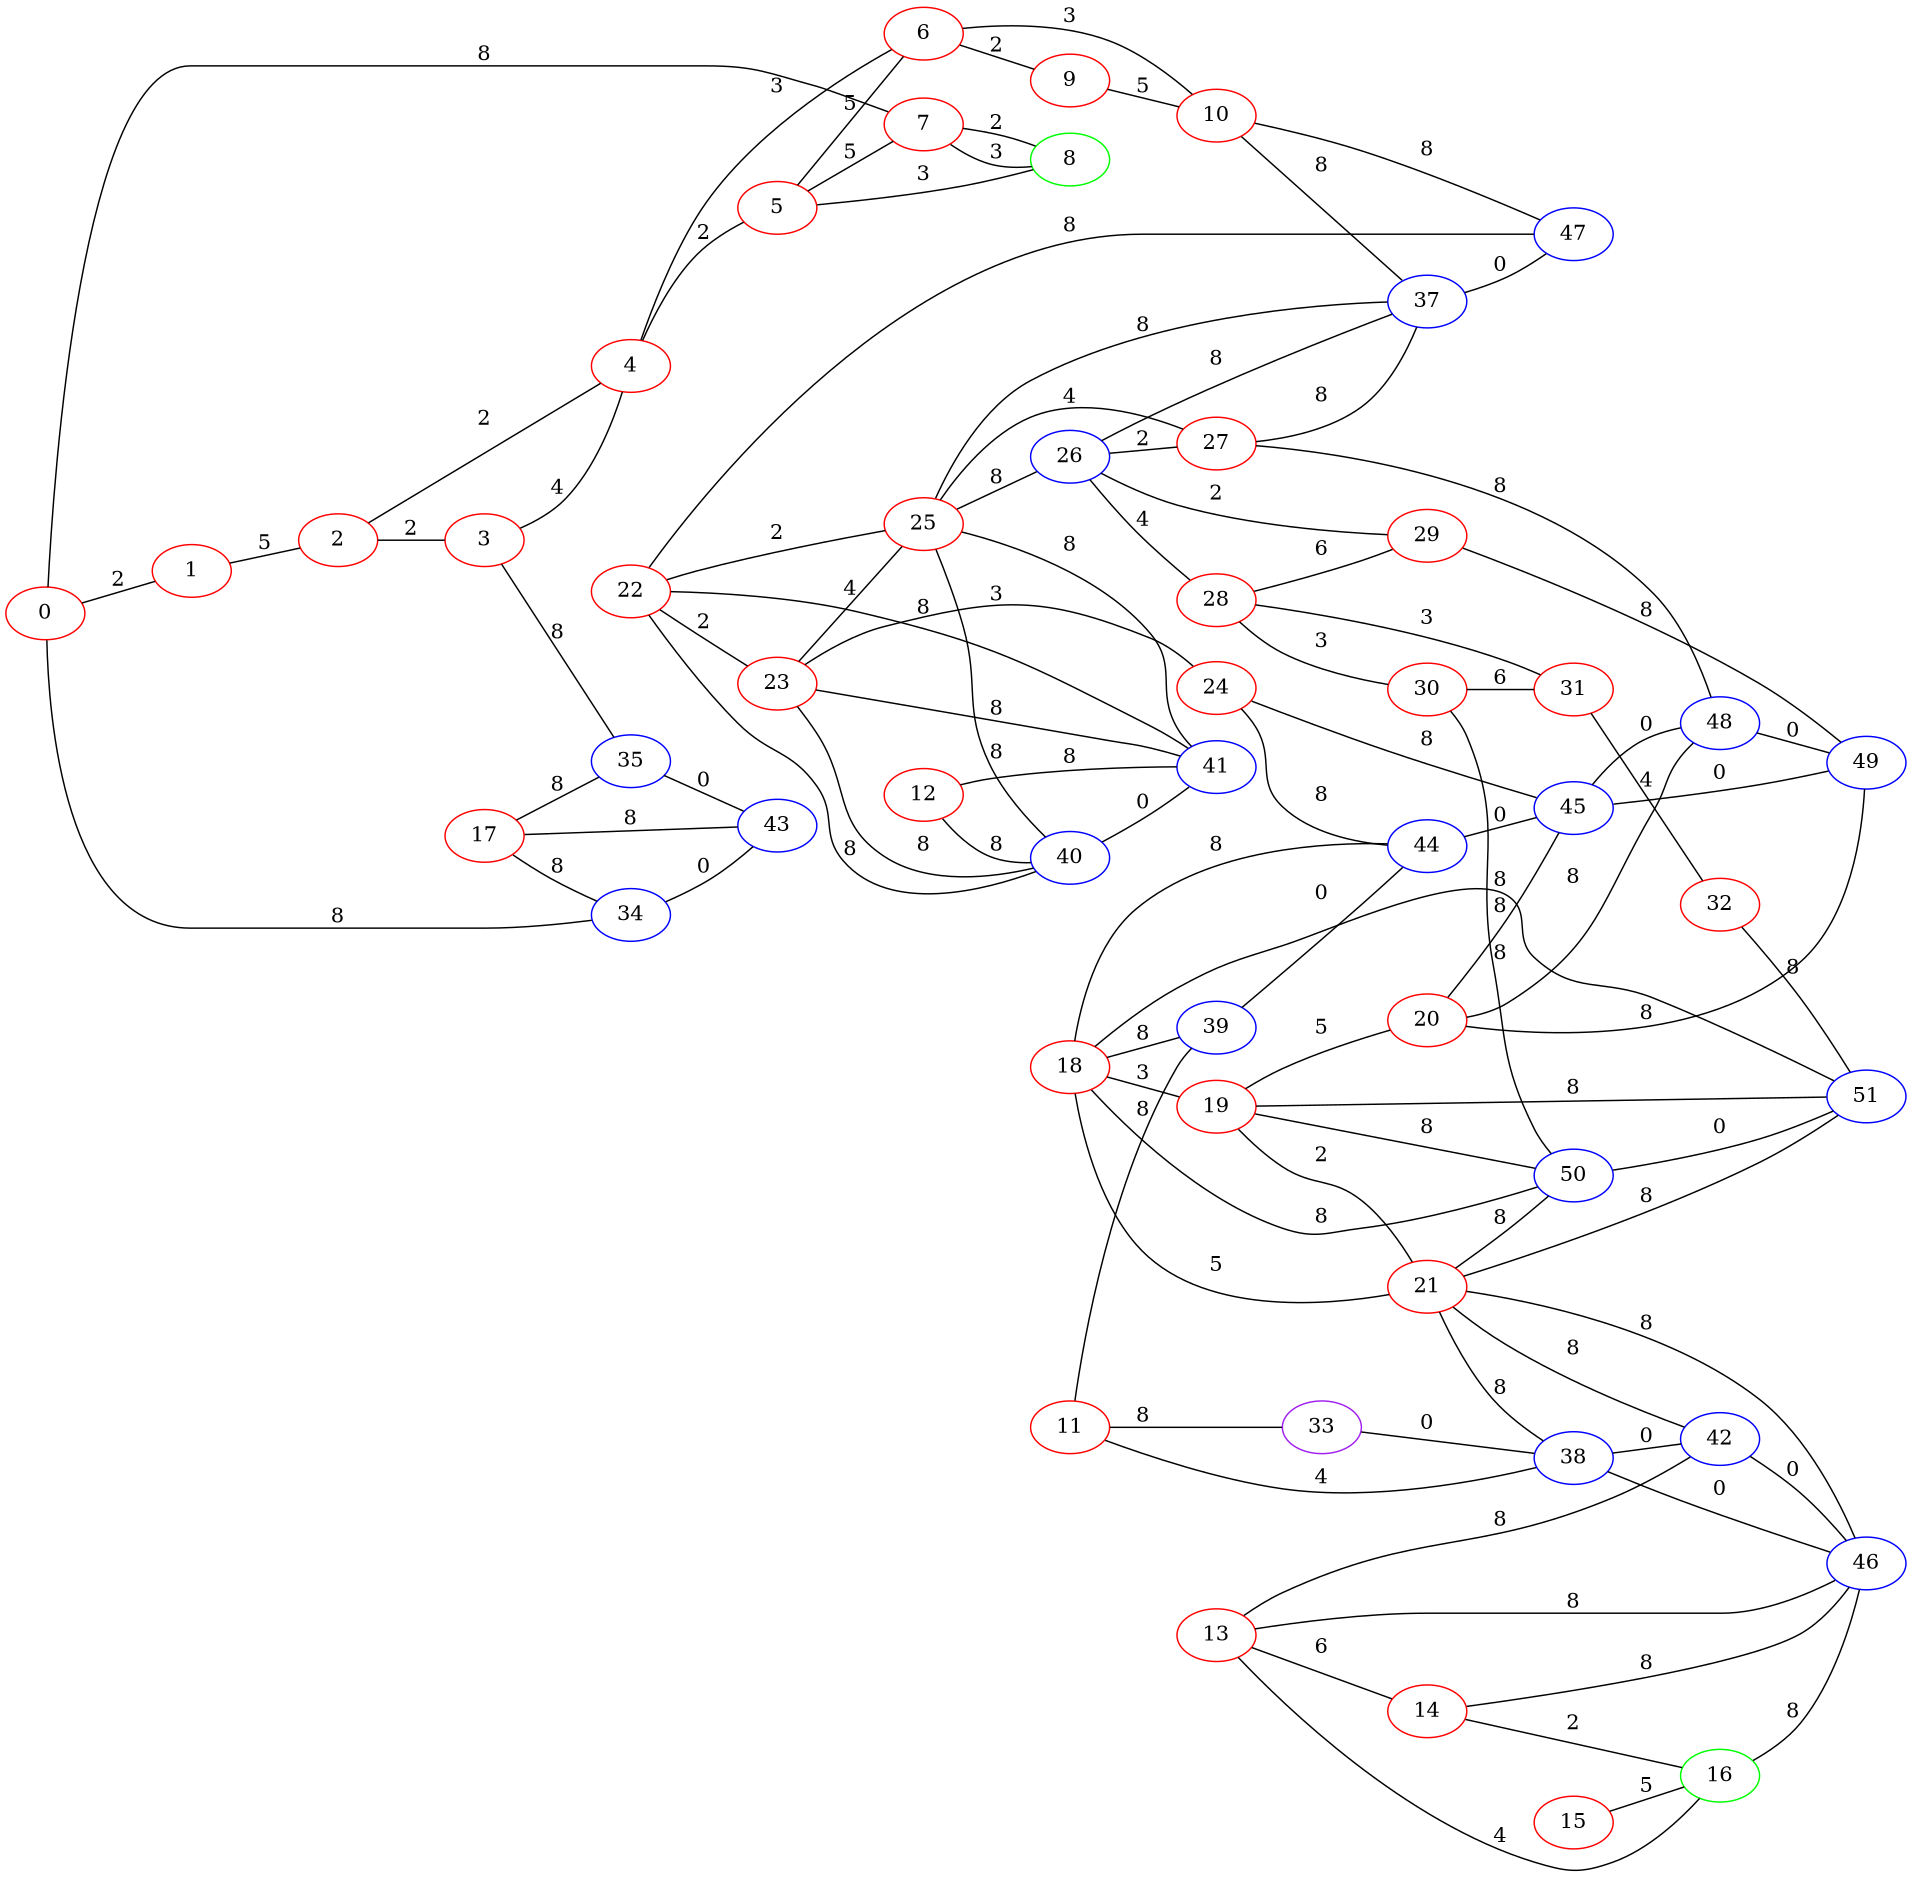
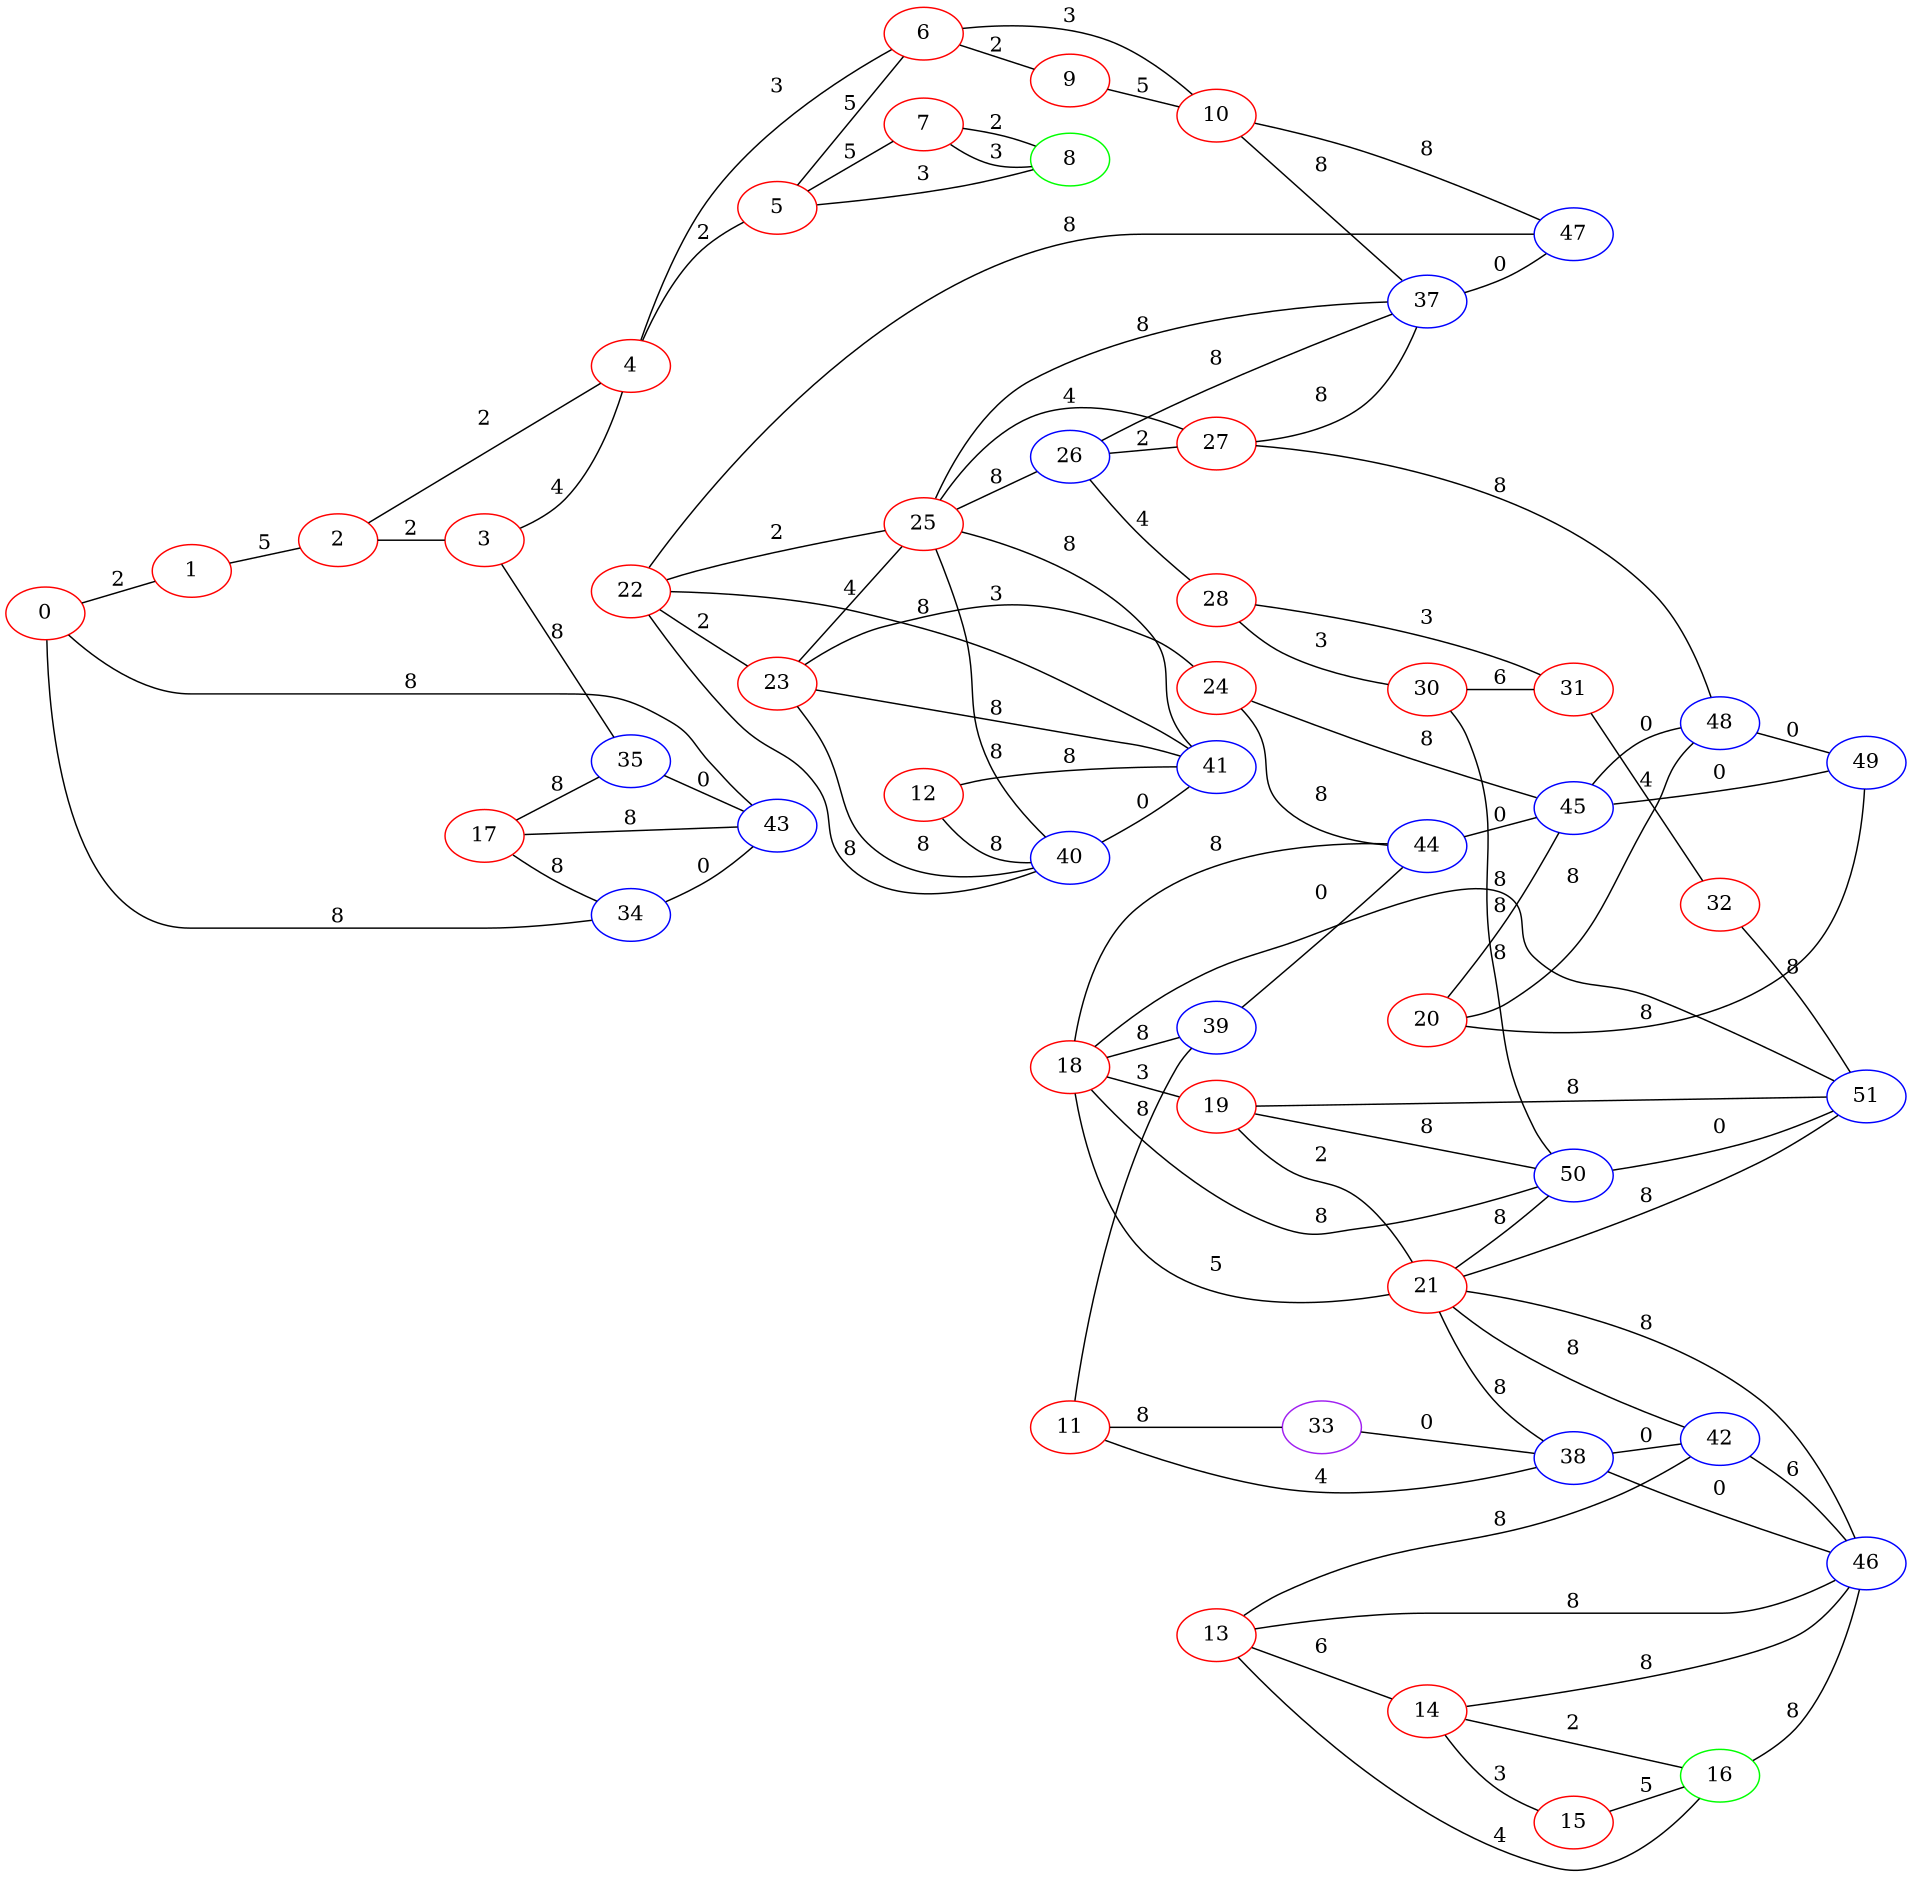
edge "7" -- "0": now "43" -- "0"
node "29": removed
edge "20" -- "19": removed, label "5"
edge "42" -- "46": label "0" -> "6"
edge "14" -- "15": added, label "3"
